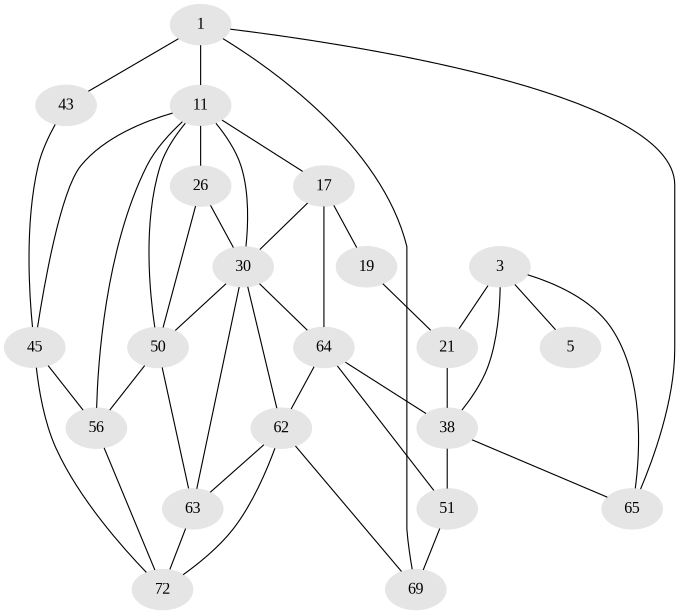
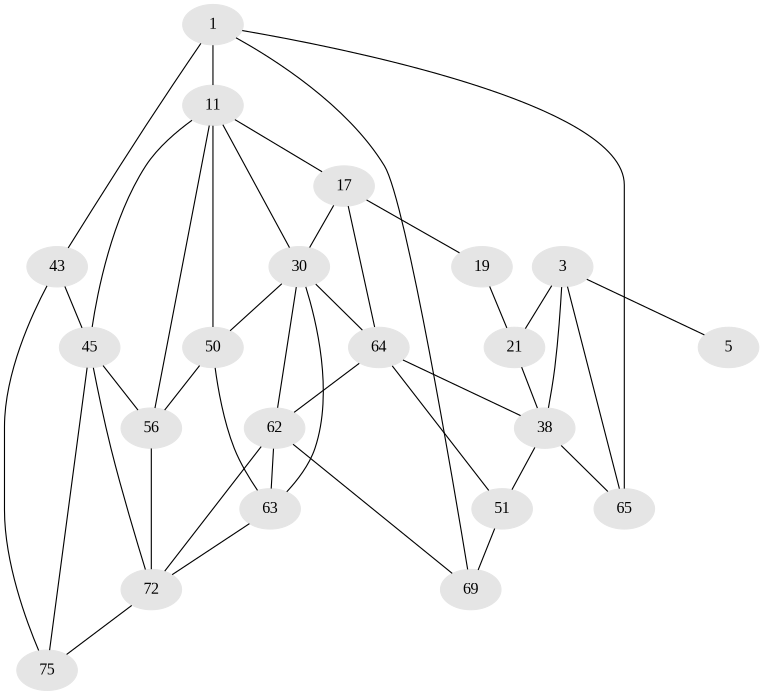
node "26": removed
node "75": added
